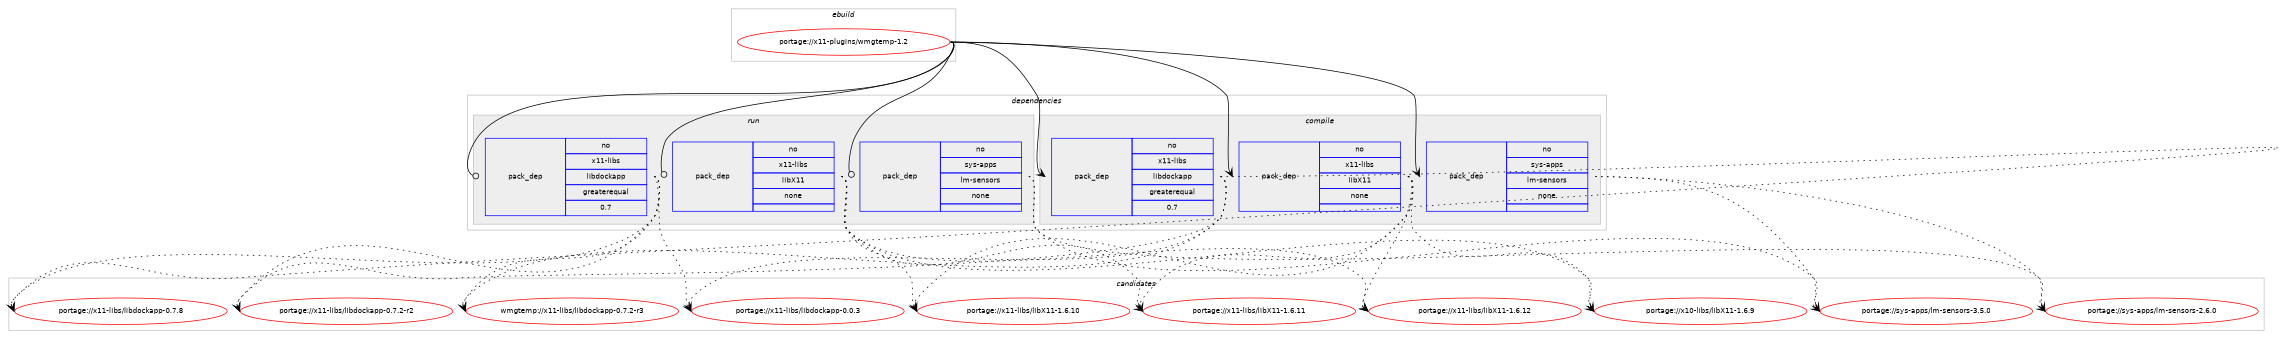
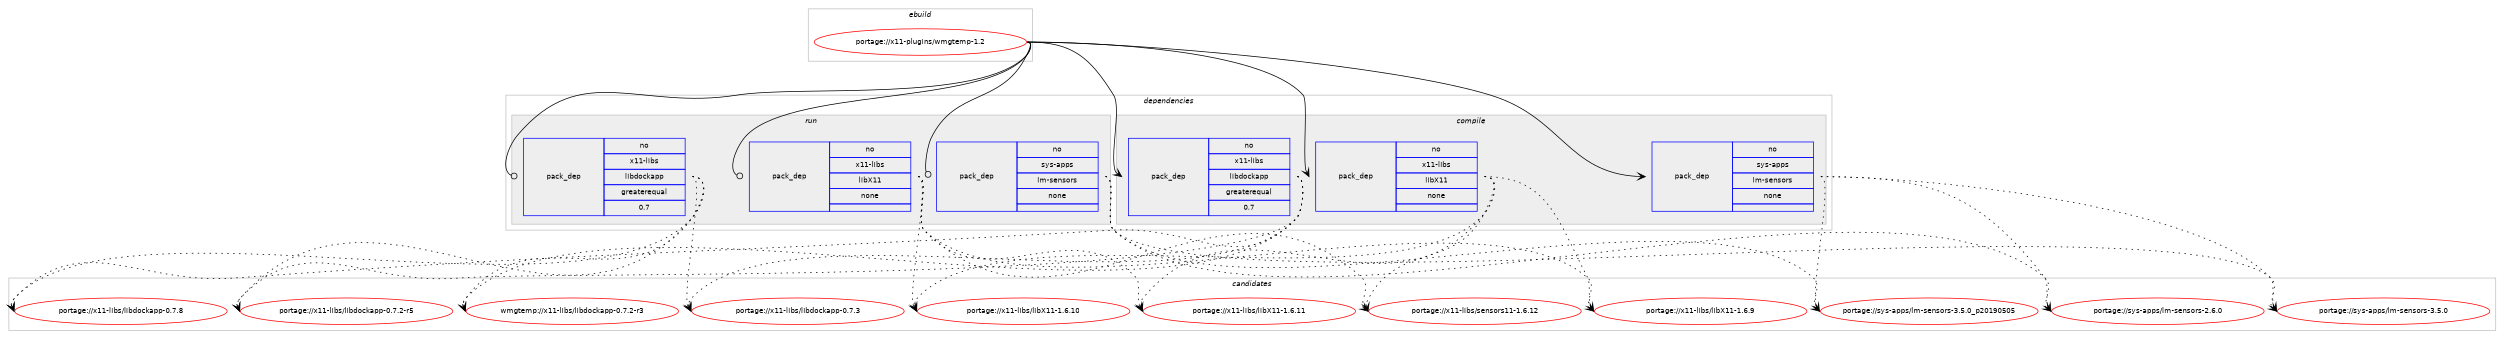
node "portage://x11-libs/libdockapp-0.7.2-r2": label "portage://x11-libs/libdockapp-0.7.2-r2" -> "portage://x11-libs/libdockapp-0.7.2-r5"
node "portage://x11-libs/libdockapp-0.0.3": label "portage://x11-libs/libdockapp-0.0.3" -> "portage://x11-libs/libdockapp-0.7.3"
node "portage://x11-libs/libX11-1.6.12": label "portage://x11-libs/libX11-1.6.12" -> "portage://x11-libs/sensors11-1.6.12"
node "portage://x10-libs/libX11-1.6.9": label "portage://x10-libs/libX11-1.6.9" -> "portage://x11-libs/libX11-1.6.9"
node "portage://sys-apps/lm-sensors-3.5.0_p20190505": added
